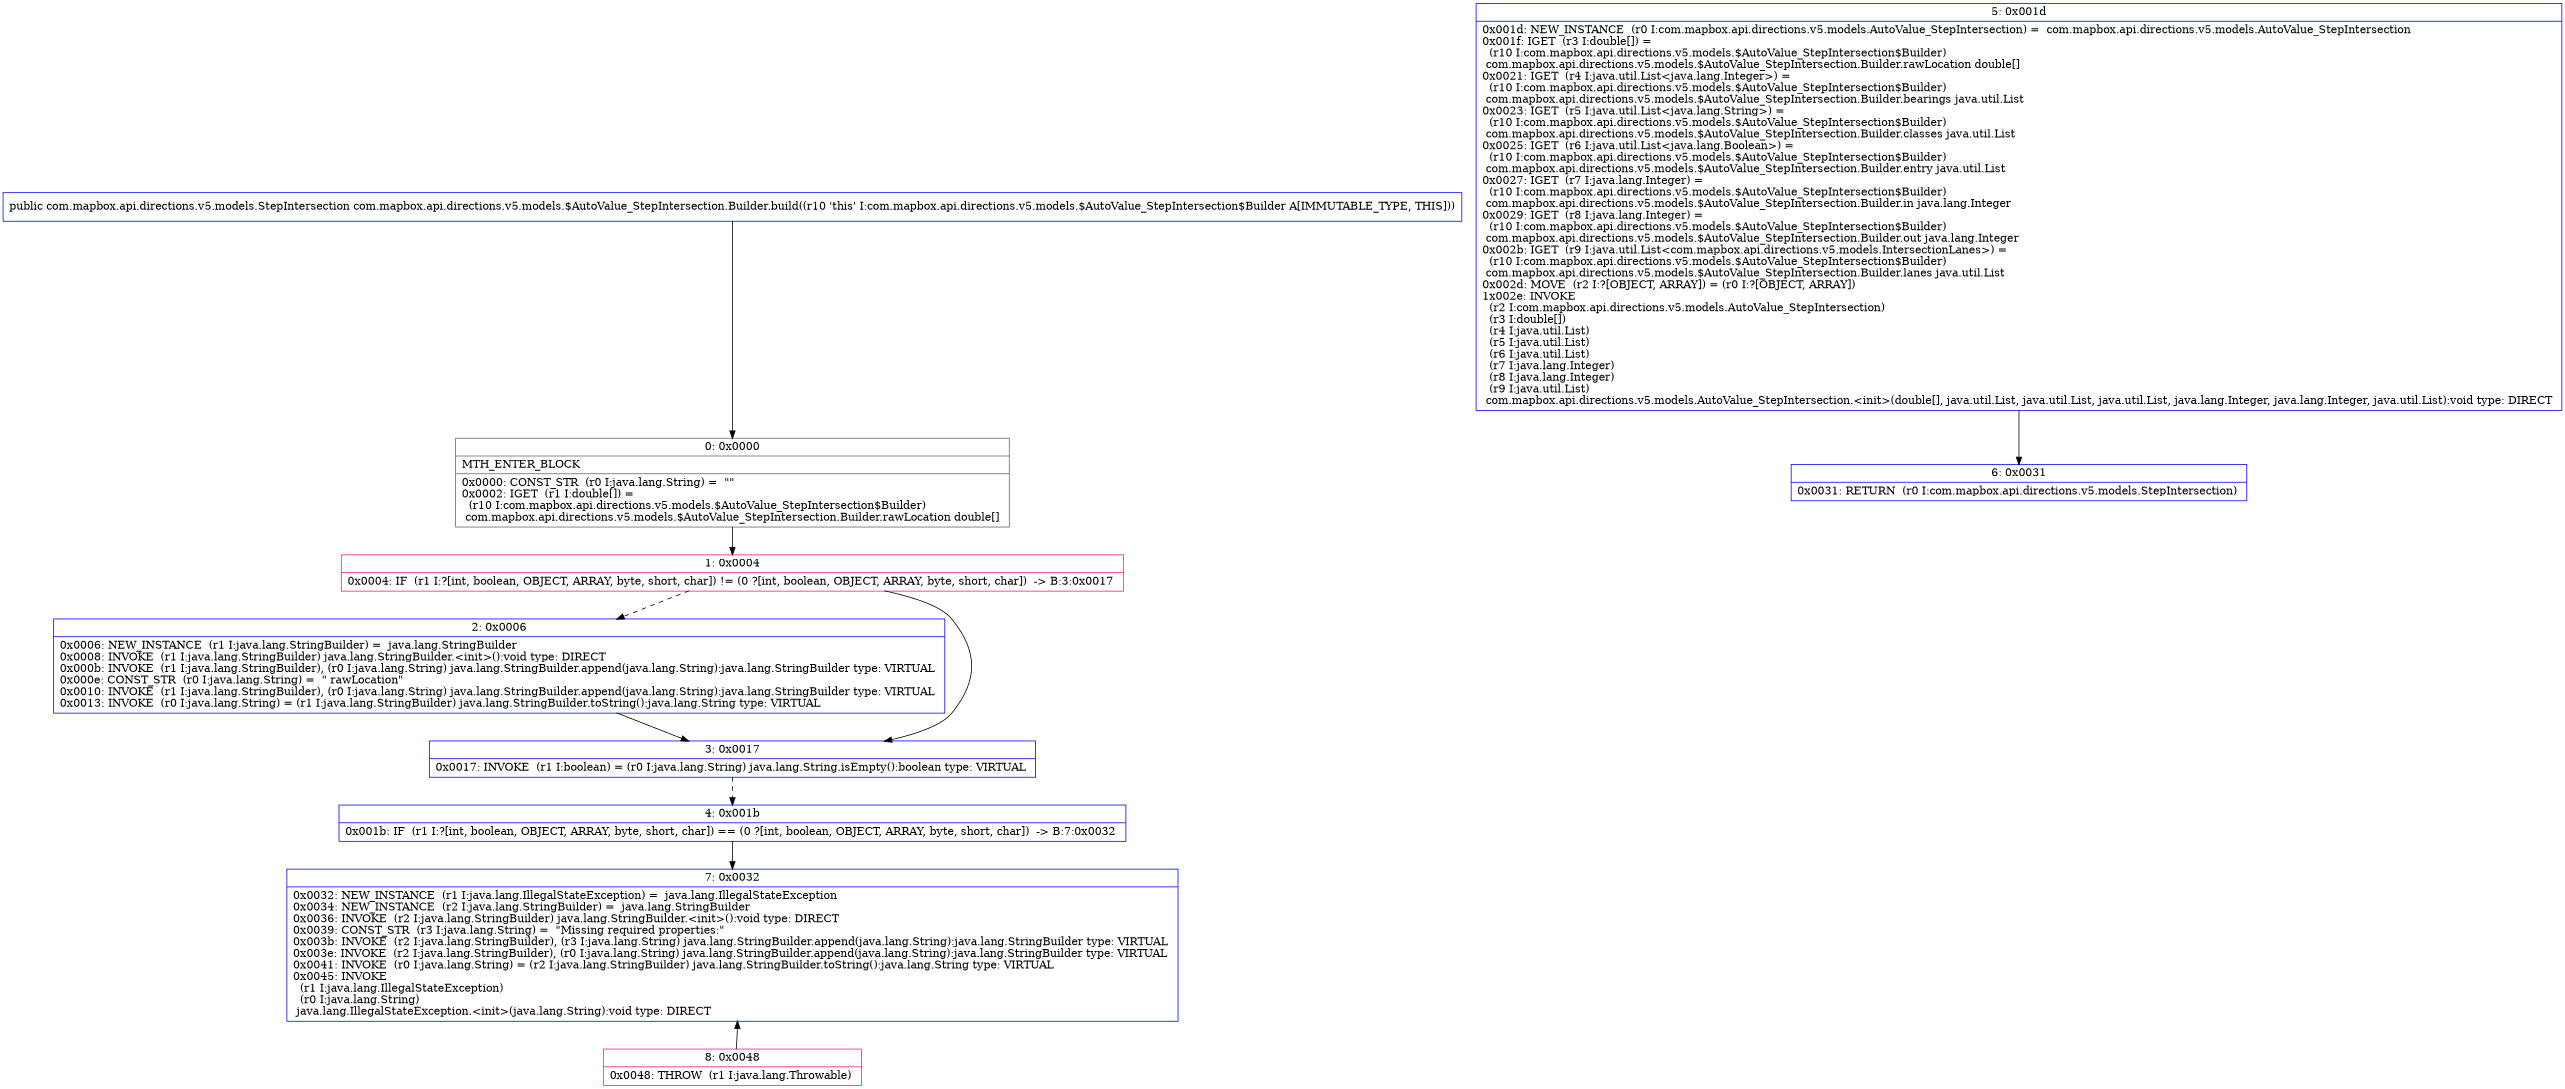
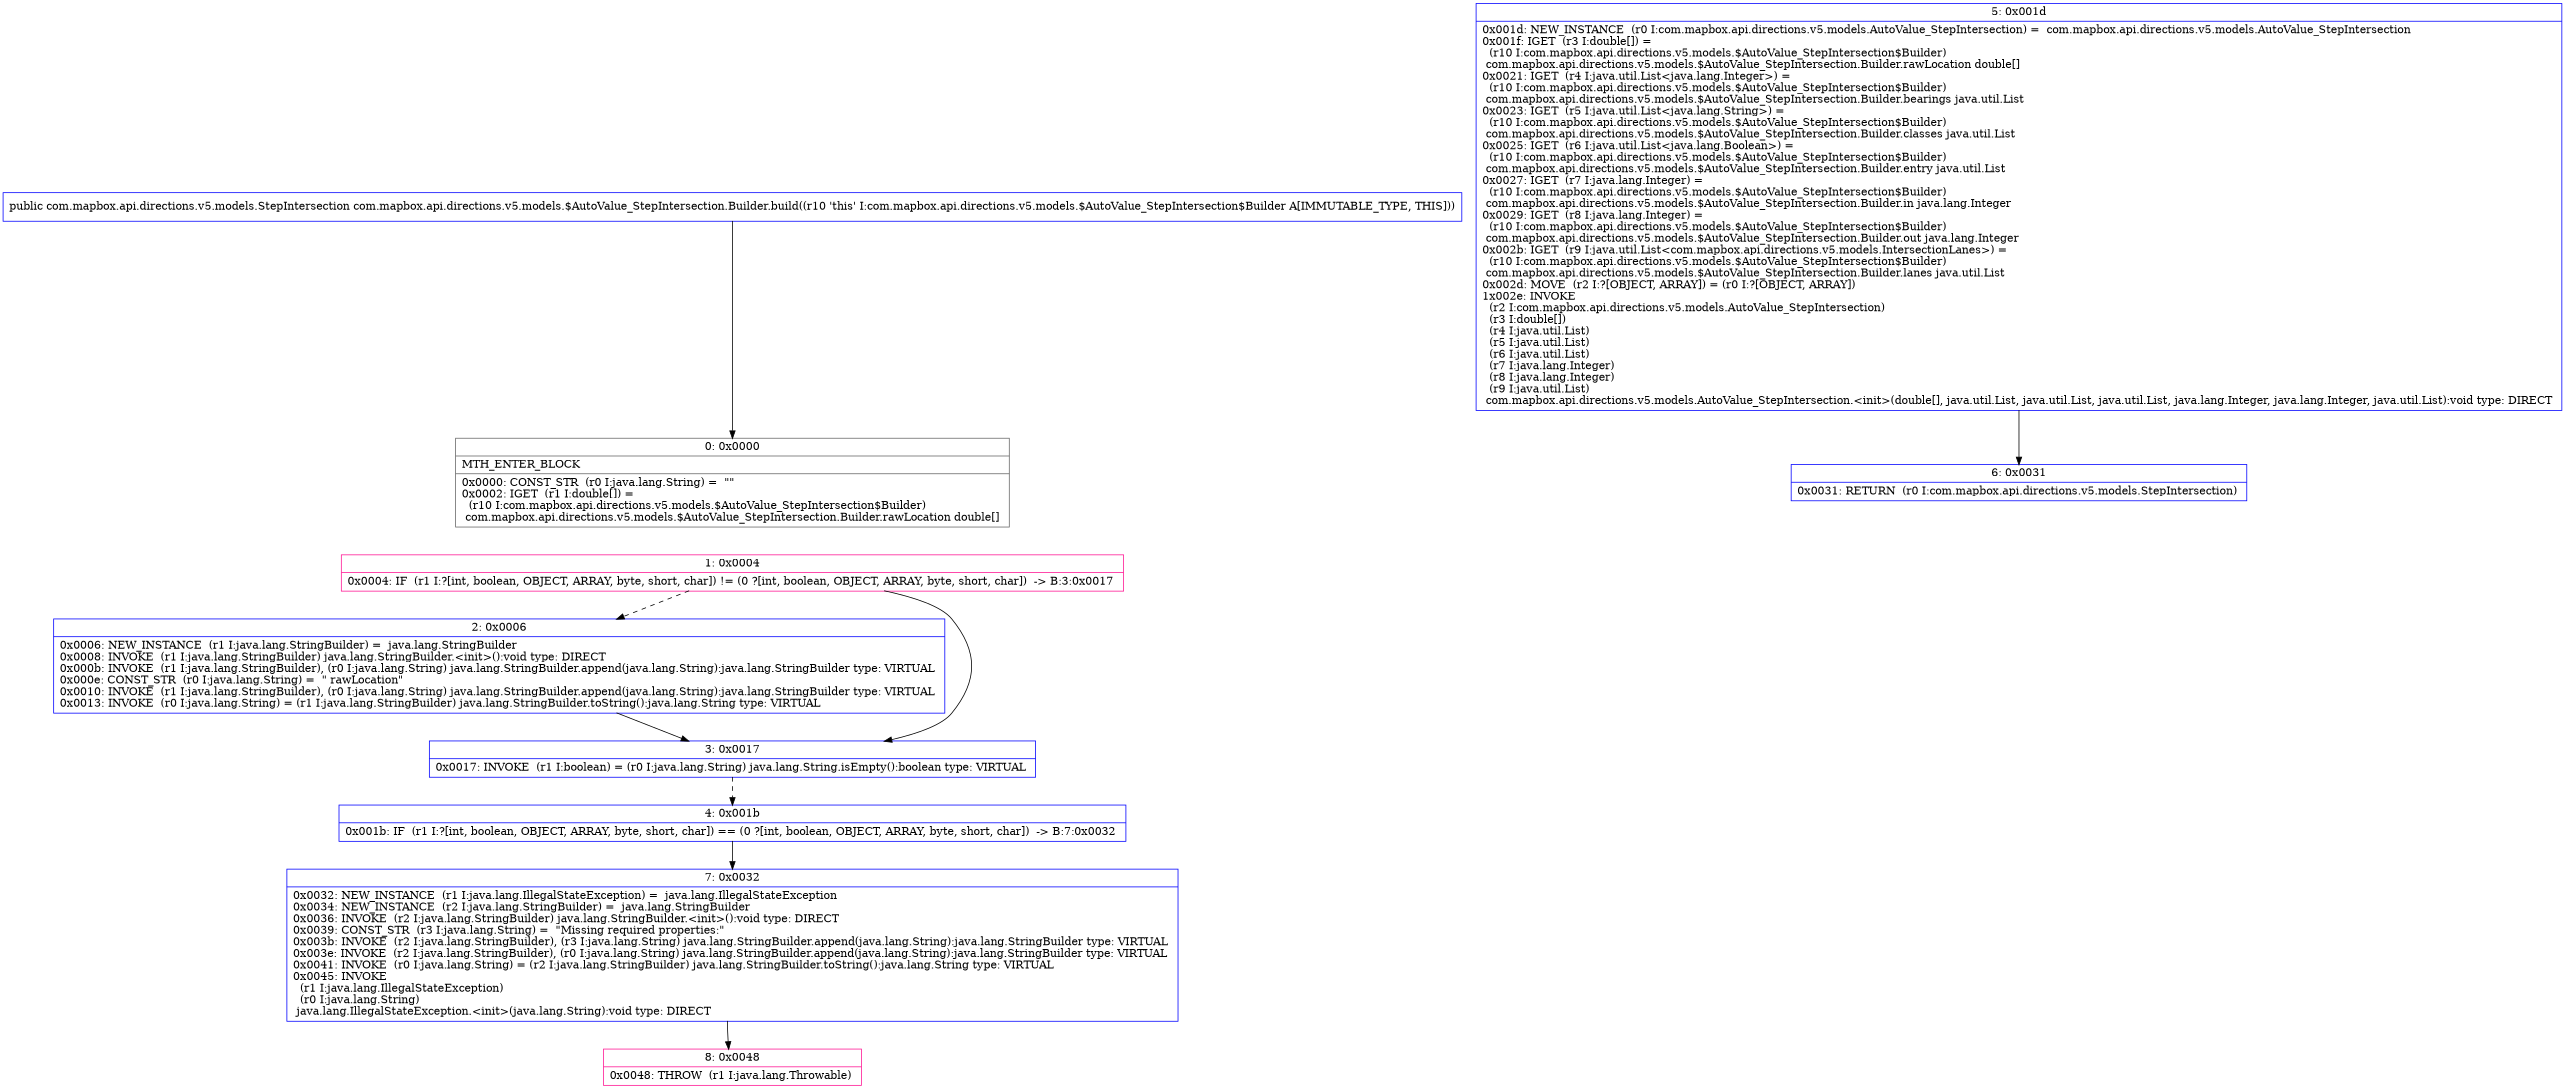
edge "0: 0x0000" -> "1: 0x0004": removed
edge "8: 0x0048" -> "7: 0x0032": reversed
